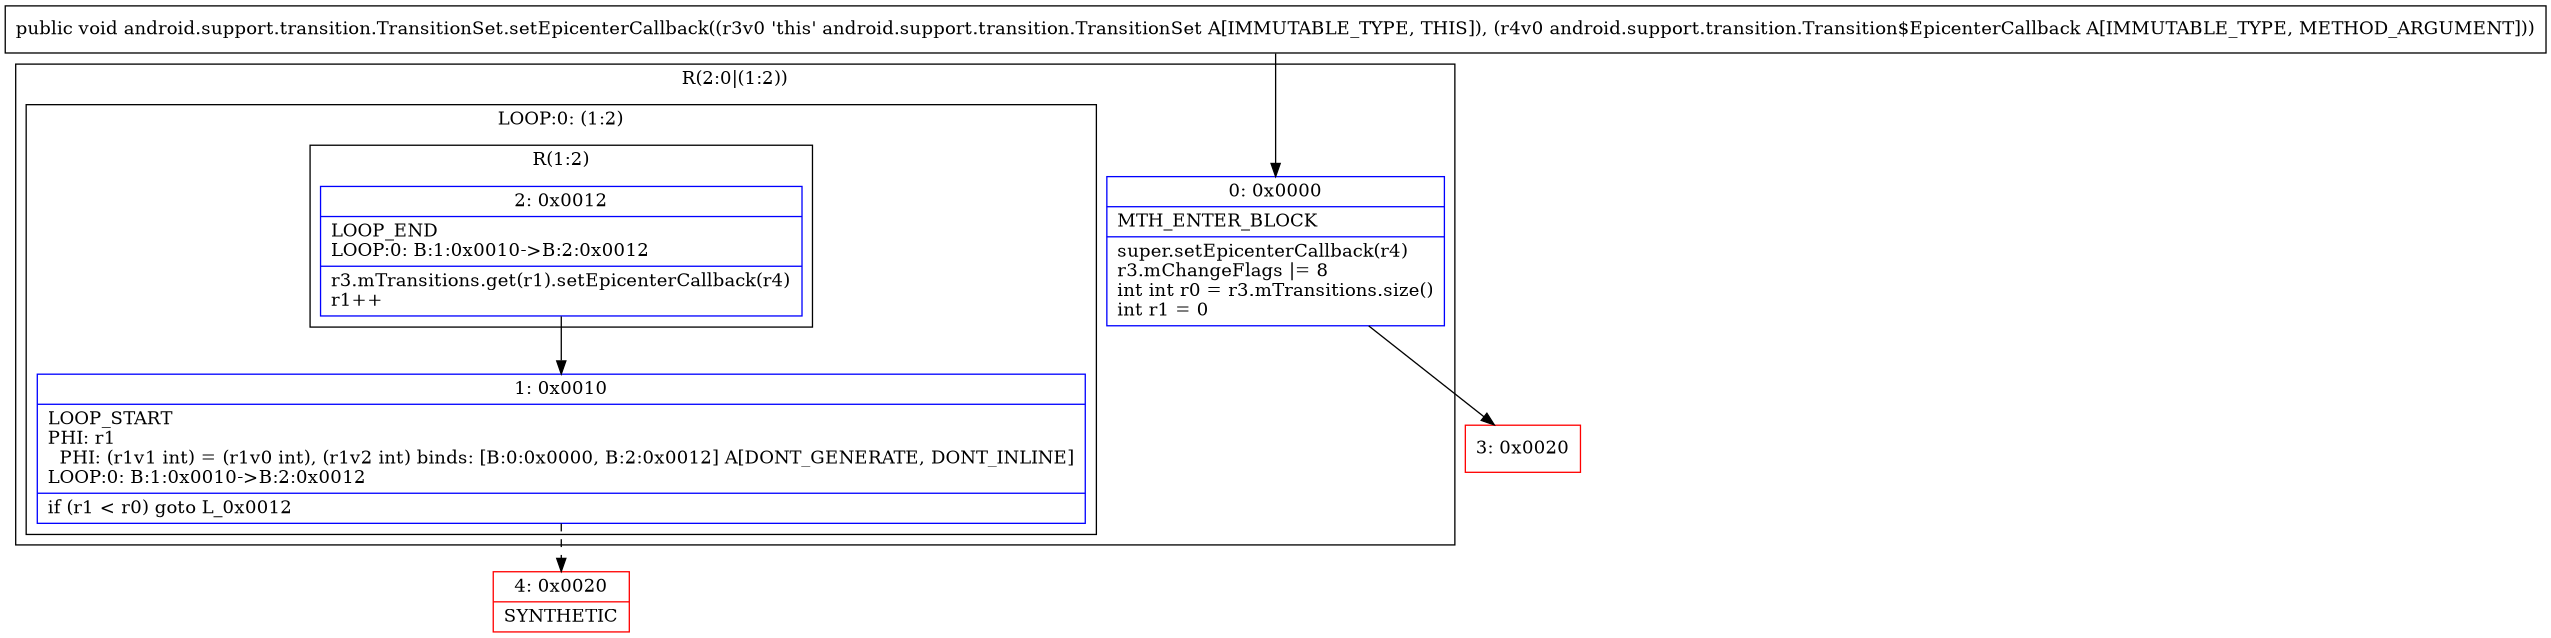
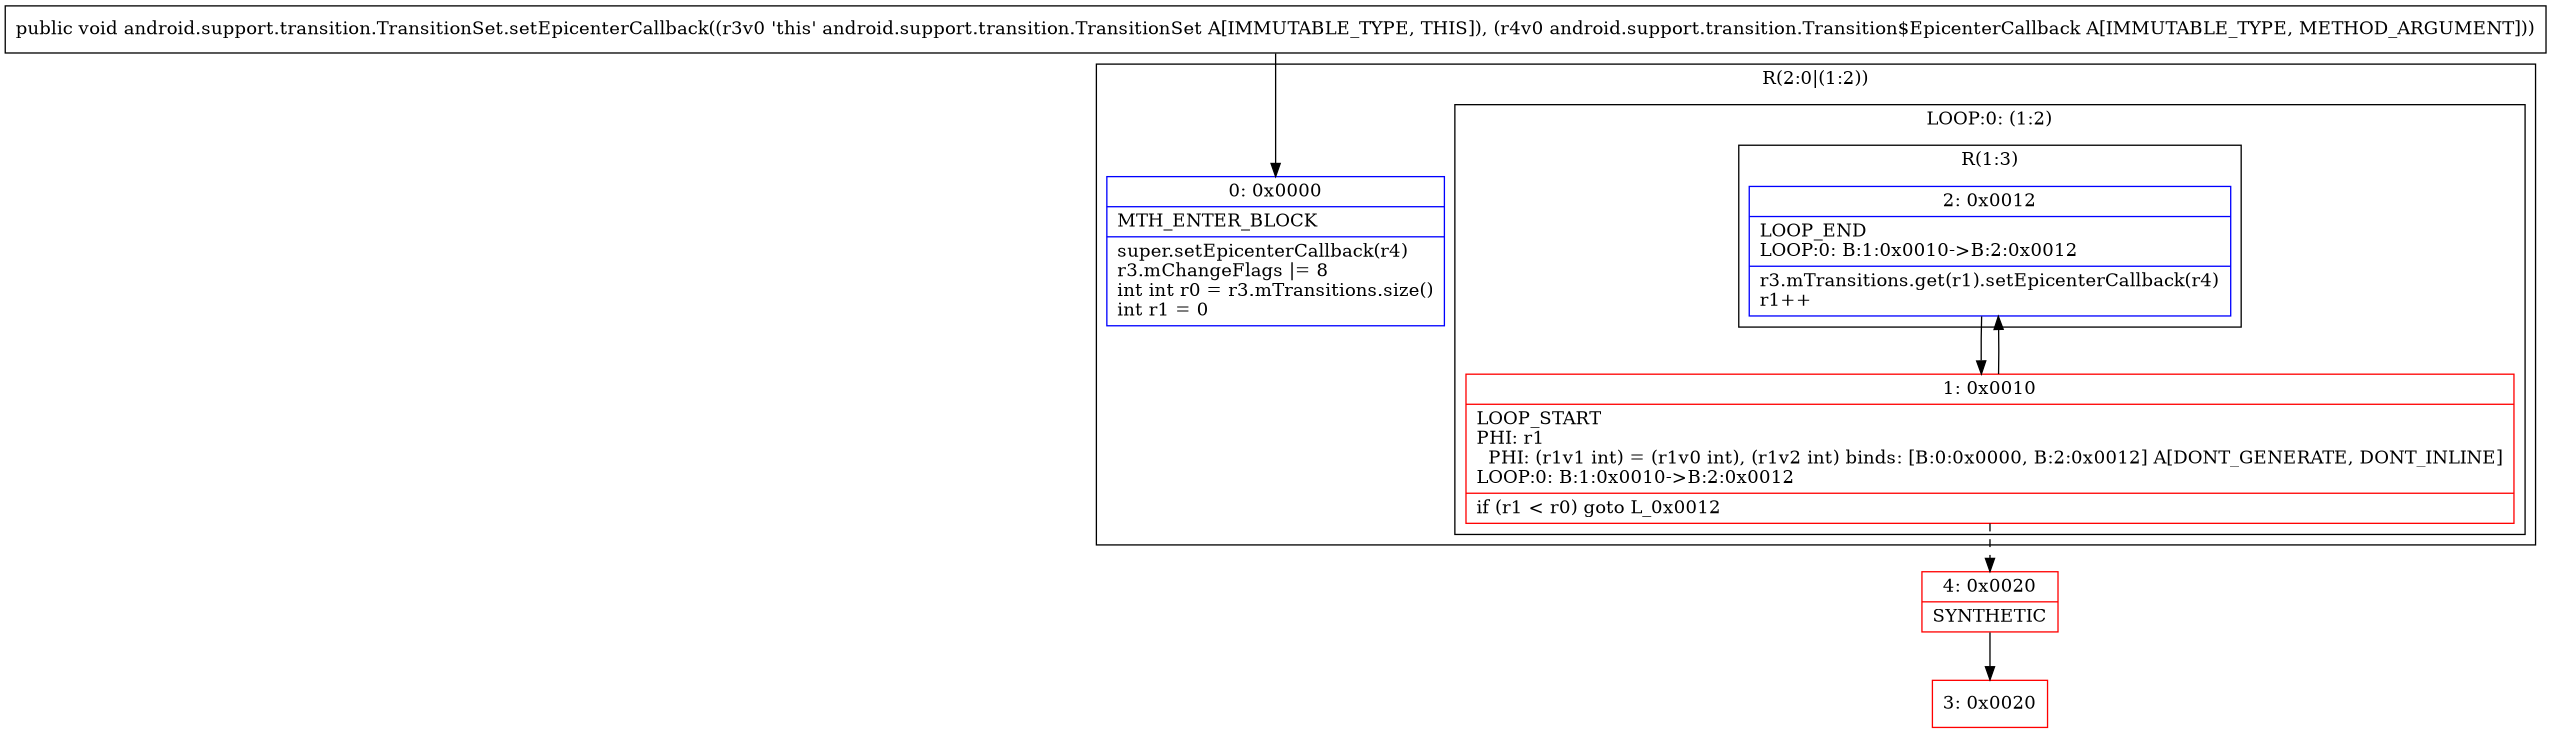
cluster "R(1:2)": label "R(1:2)" -> "R(1:3)"
edge "1: 0x0010" -> "2: 0x0012": added
edge "0: 0x0000" -> "3: 0x0020": now "4: 0x0020" -> "3: 0x0020"
node "1: 0x0010": color blue -> red
